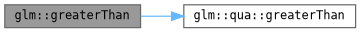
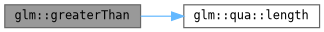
node "glm::qua::greaterThan": label "glm::qua::greaterThan" -> "glm::qua::length"
